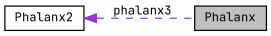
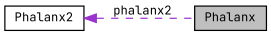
edge "Phalanx" -> "Phalanx2": label " phalanx3" -> " phalanx2"
